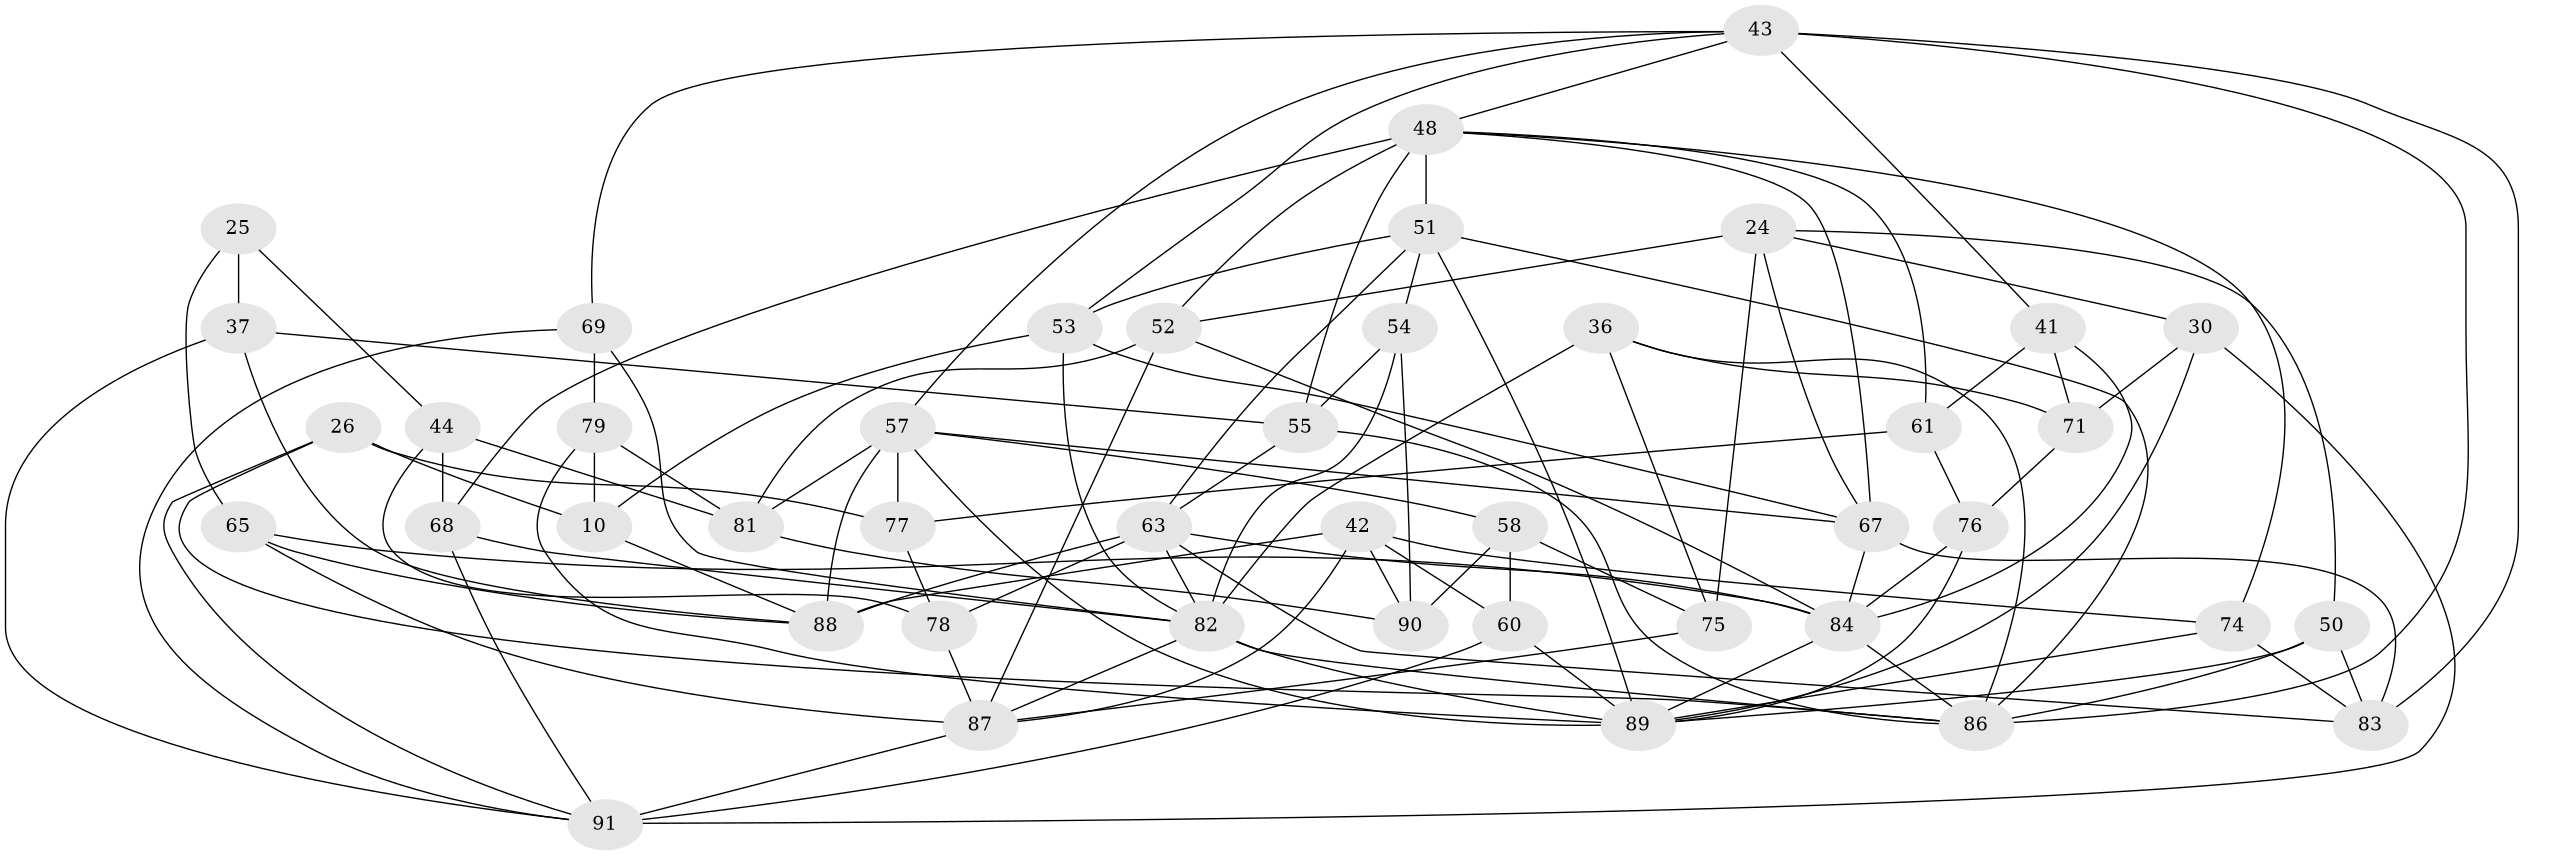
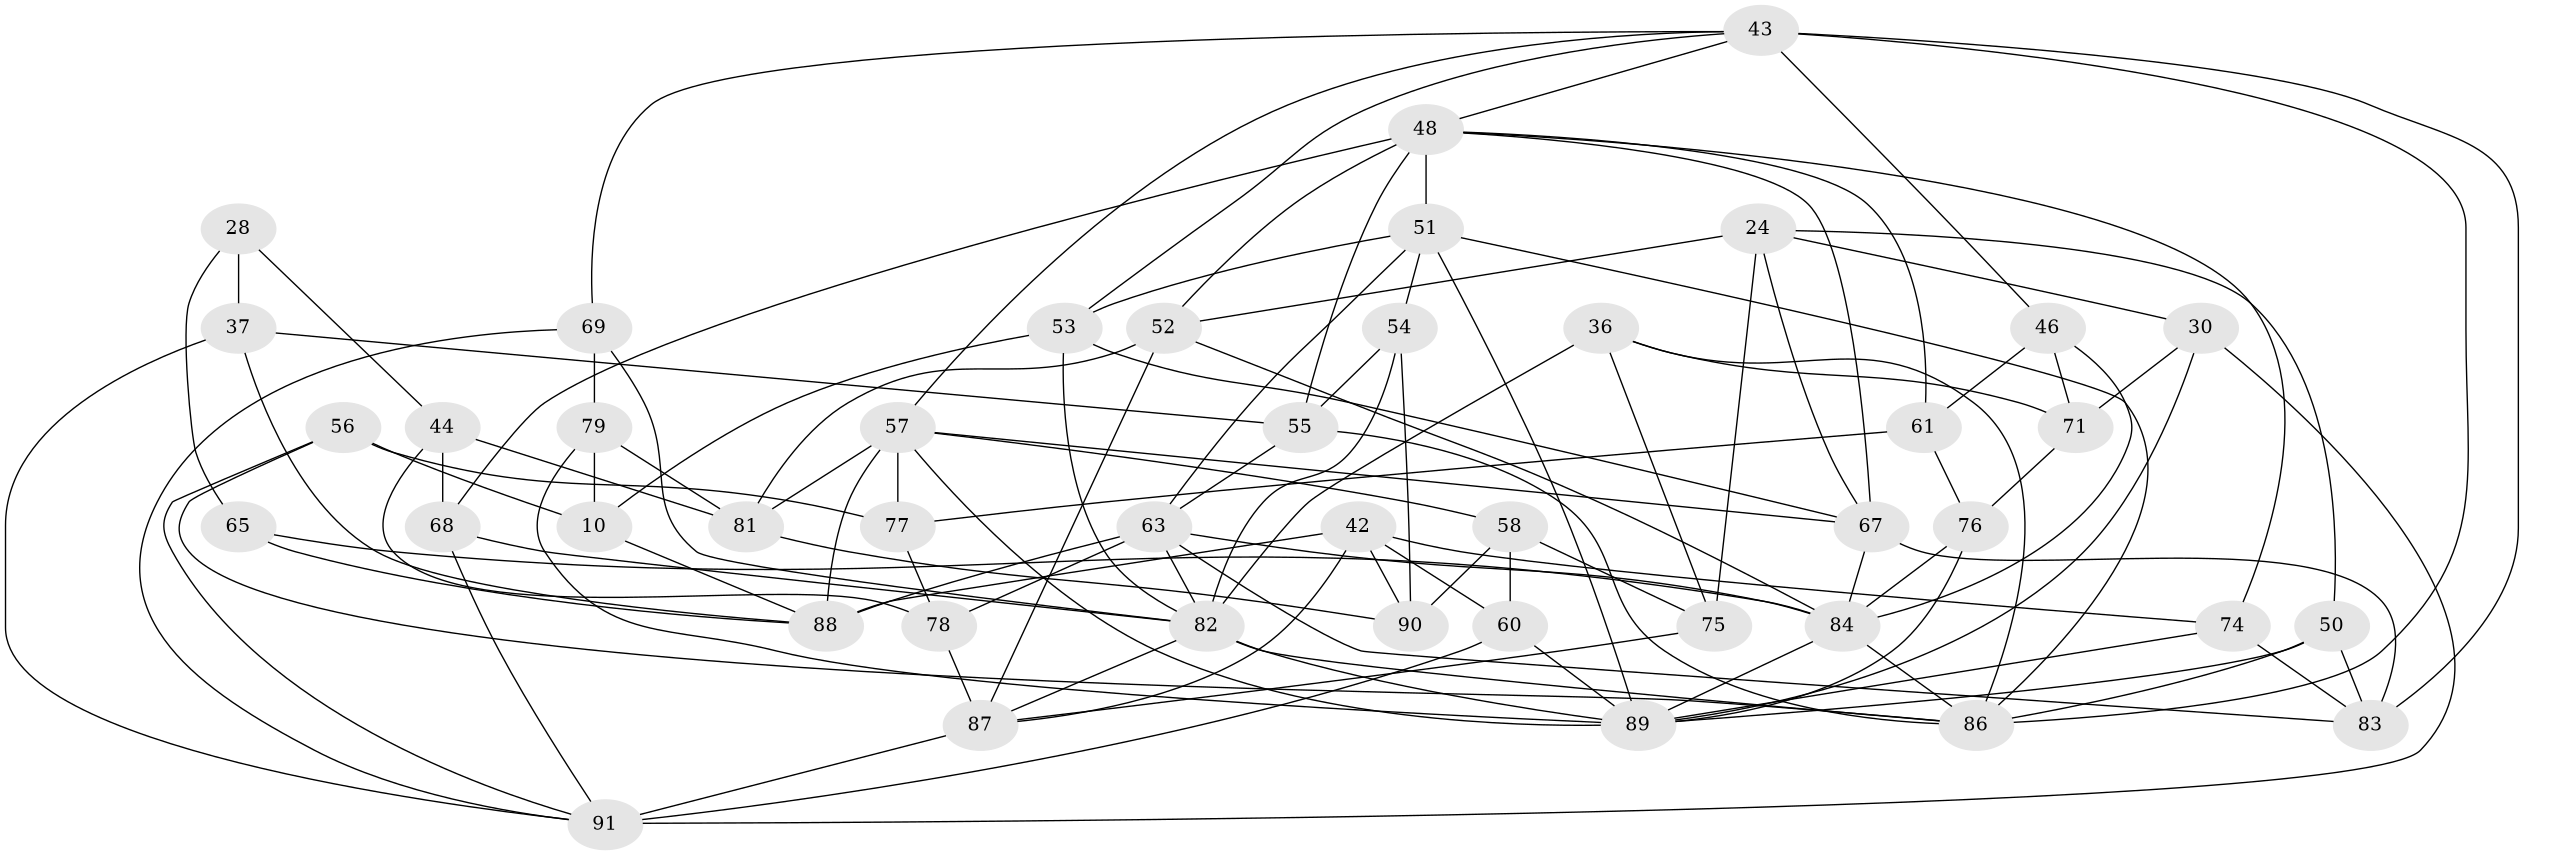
node "25": label "25" -> "28"
node "41": label "41" -> "46"
node "26": label "26" -> "56"
edge "65" -- "87": removed
